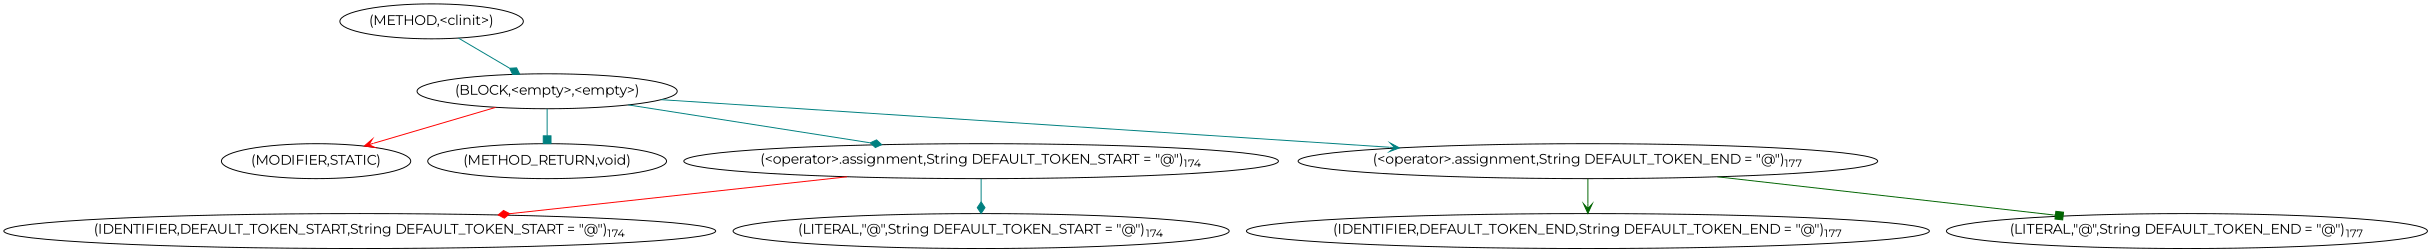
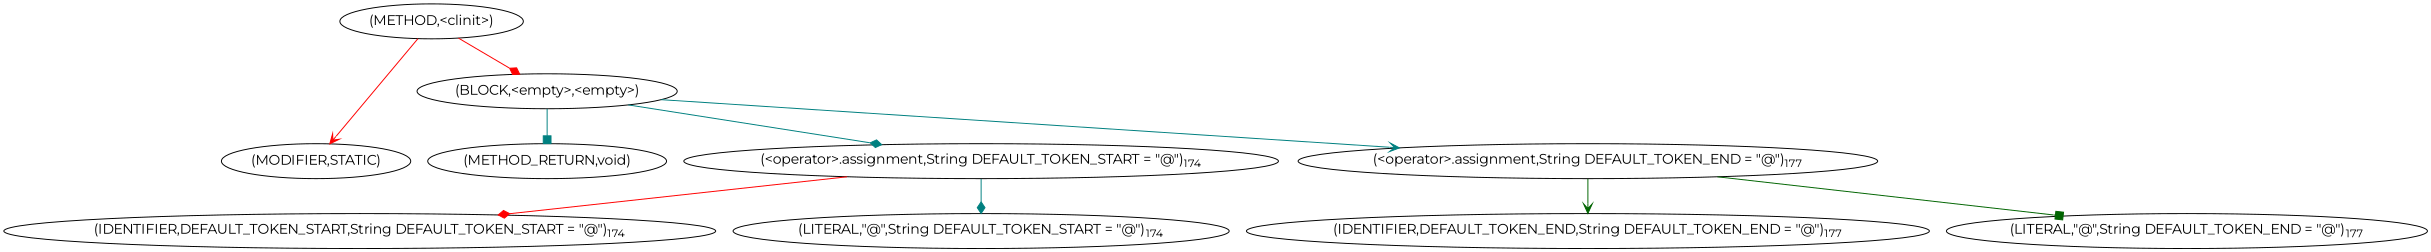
edge "(METHOD,<clinit>)" -> "(BLOCK,<empty>,<empty>)": color teal -> red
edge "(BLOCK,<empty>,<empty>)" -> "(MODIFIER,STATIC)": now "(METHOD,<clinit>)" -> "(MODIFIER,STATIC)"
